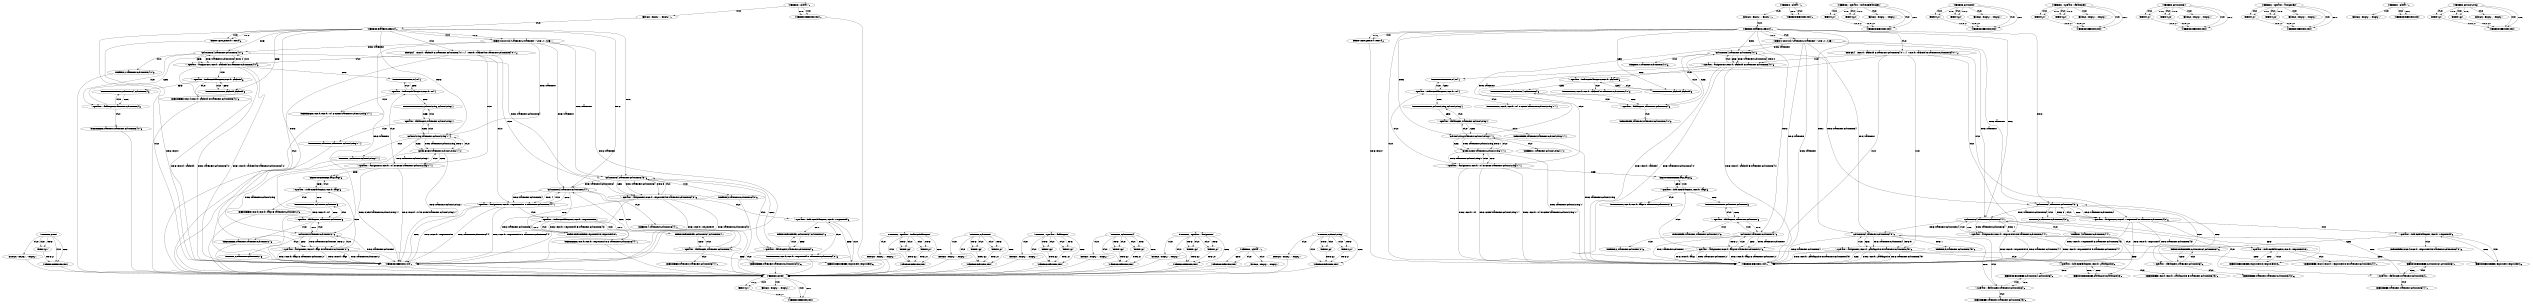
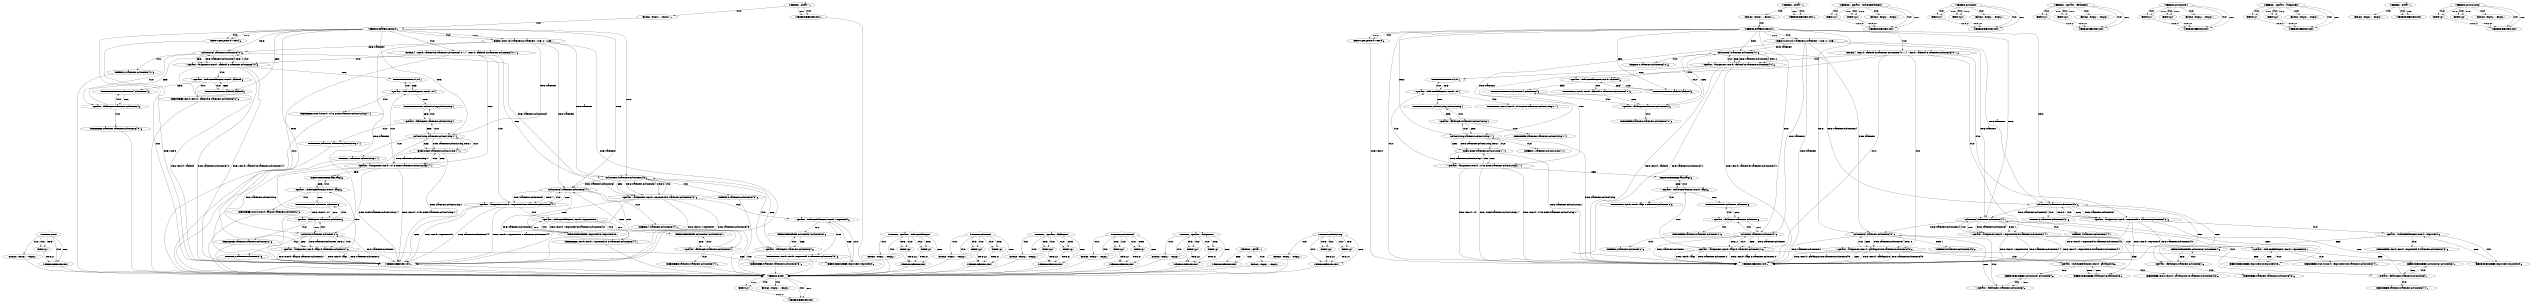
node "(IDENTIFIER,statement,statement.ColumnInt64(5))": removed
